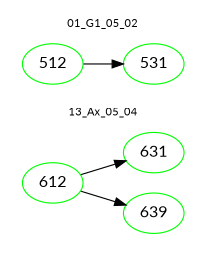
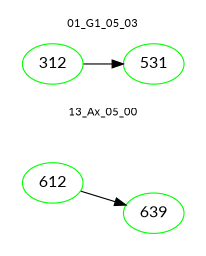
cluster "01_G1_05_02": label "01_G1_05_02" -> "01_G1_05_03"
node "512": label "512" -> "312"
cluster "13_Ax_05_04": label "13_Ax_05_04" -> "13_Ax_05_00"
node "631": removed
